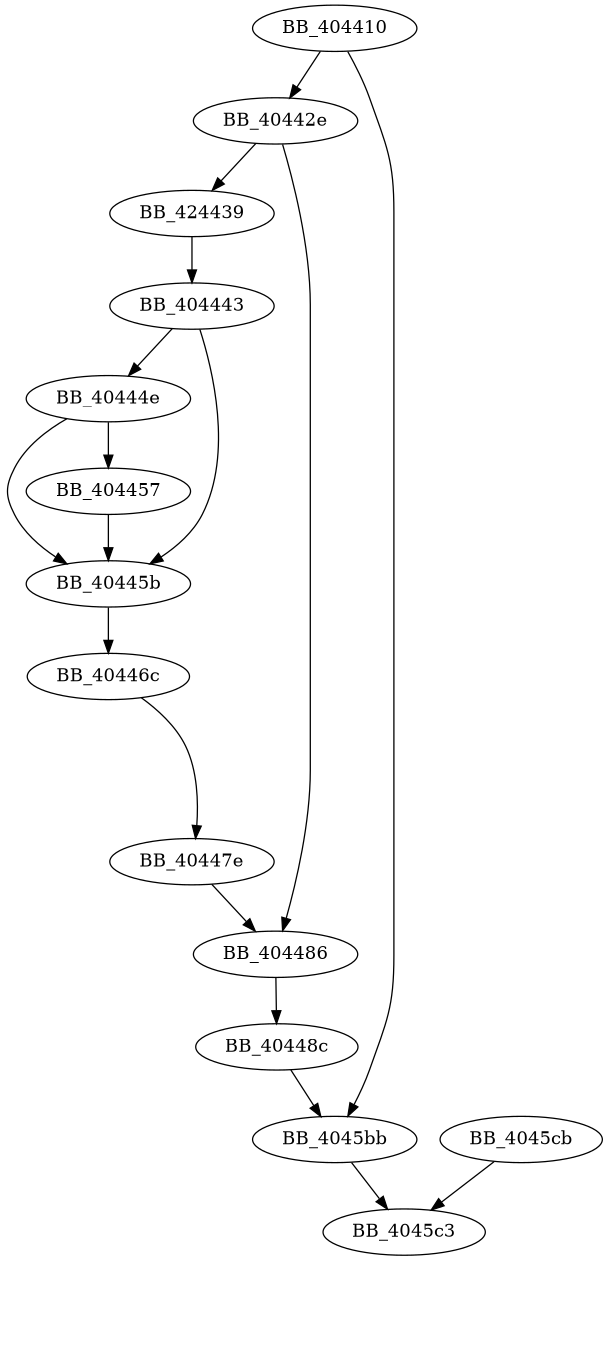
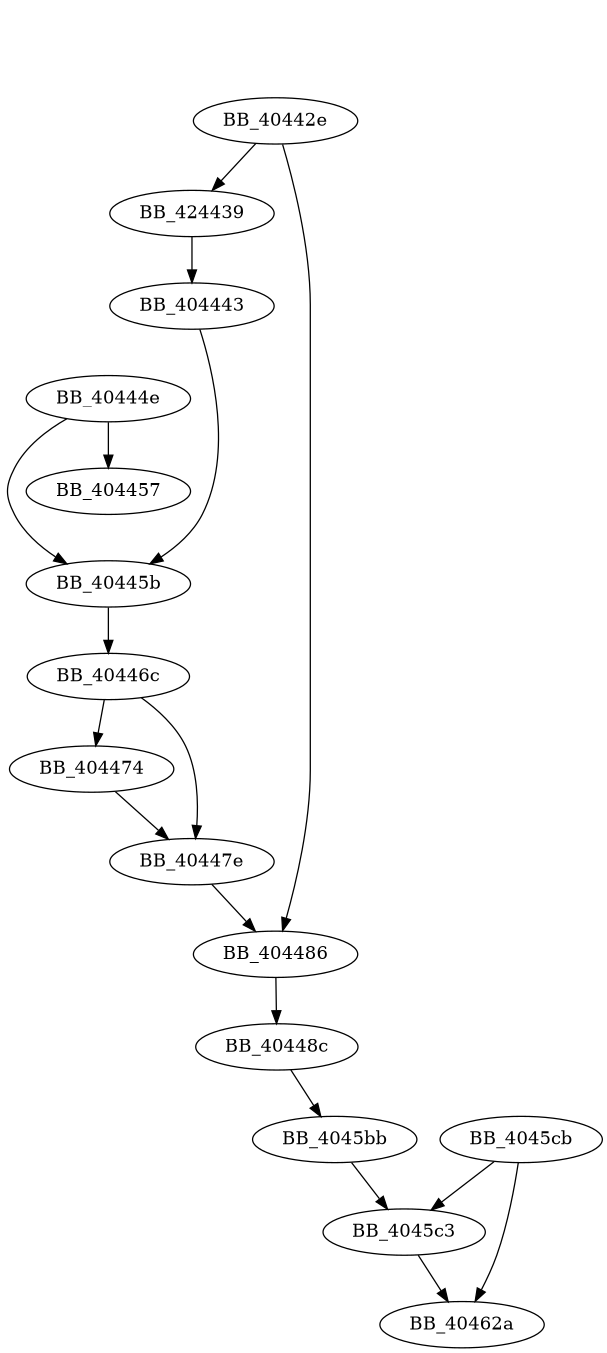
node "BB_404410": removed
edge "BB_404443" -> "BB_40444e": removed
edge "BB_404457" -> "BB_40445b": removed
node "BB_404474": added
node "BB_40462a": added
